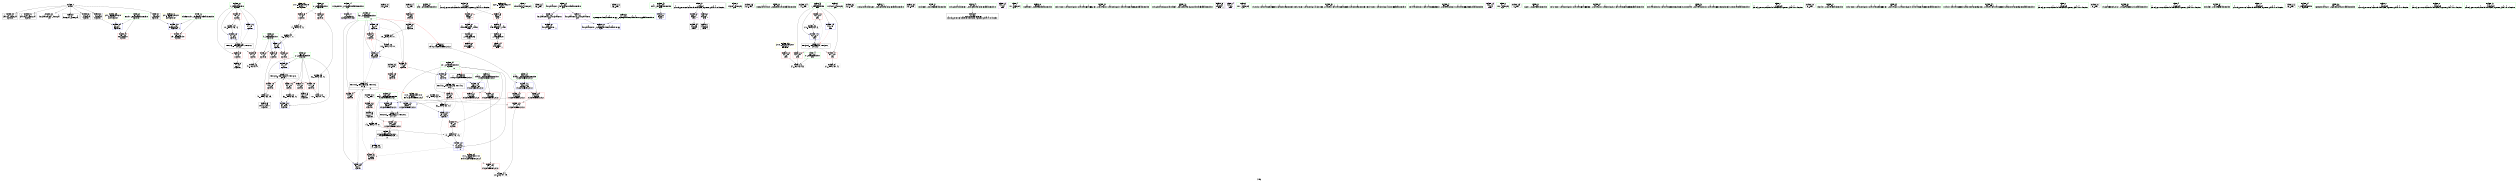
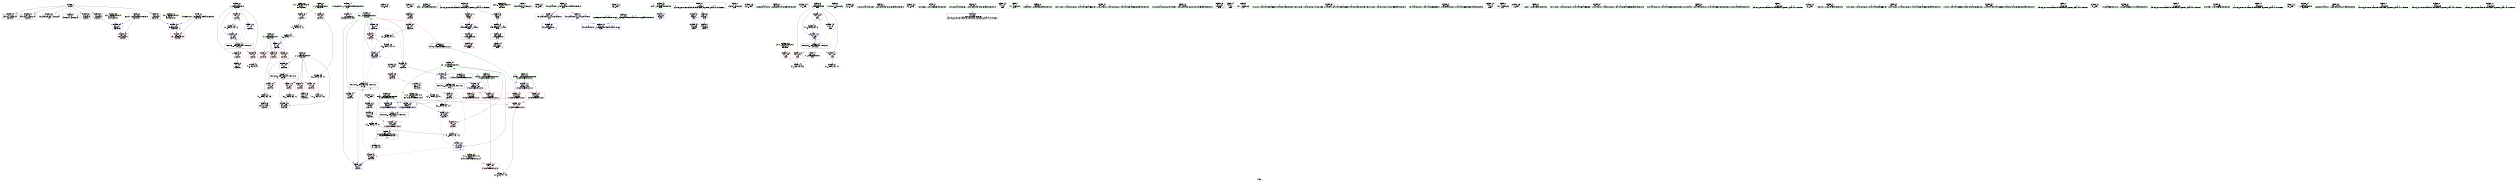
node "NodeID: 64": added
